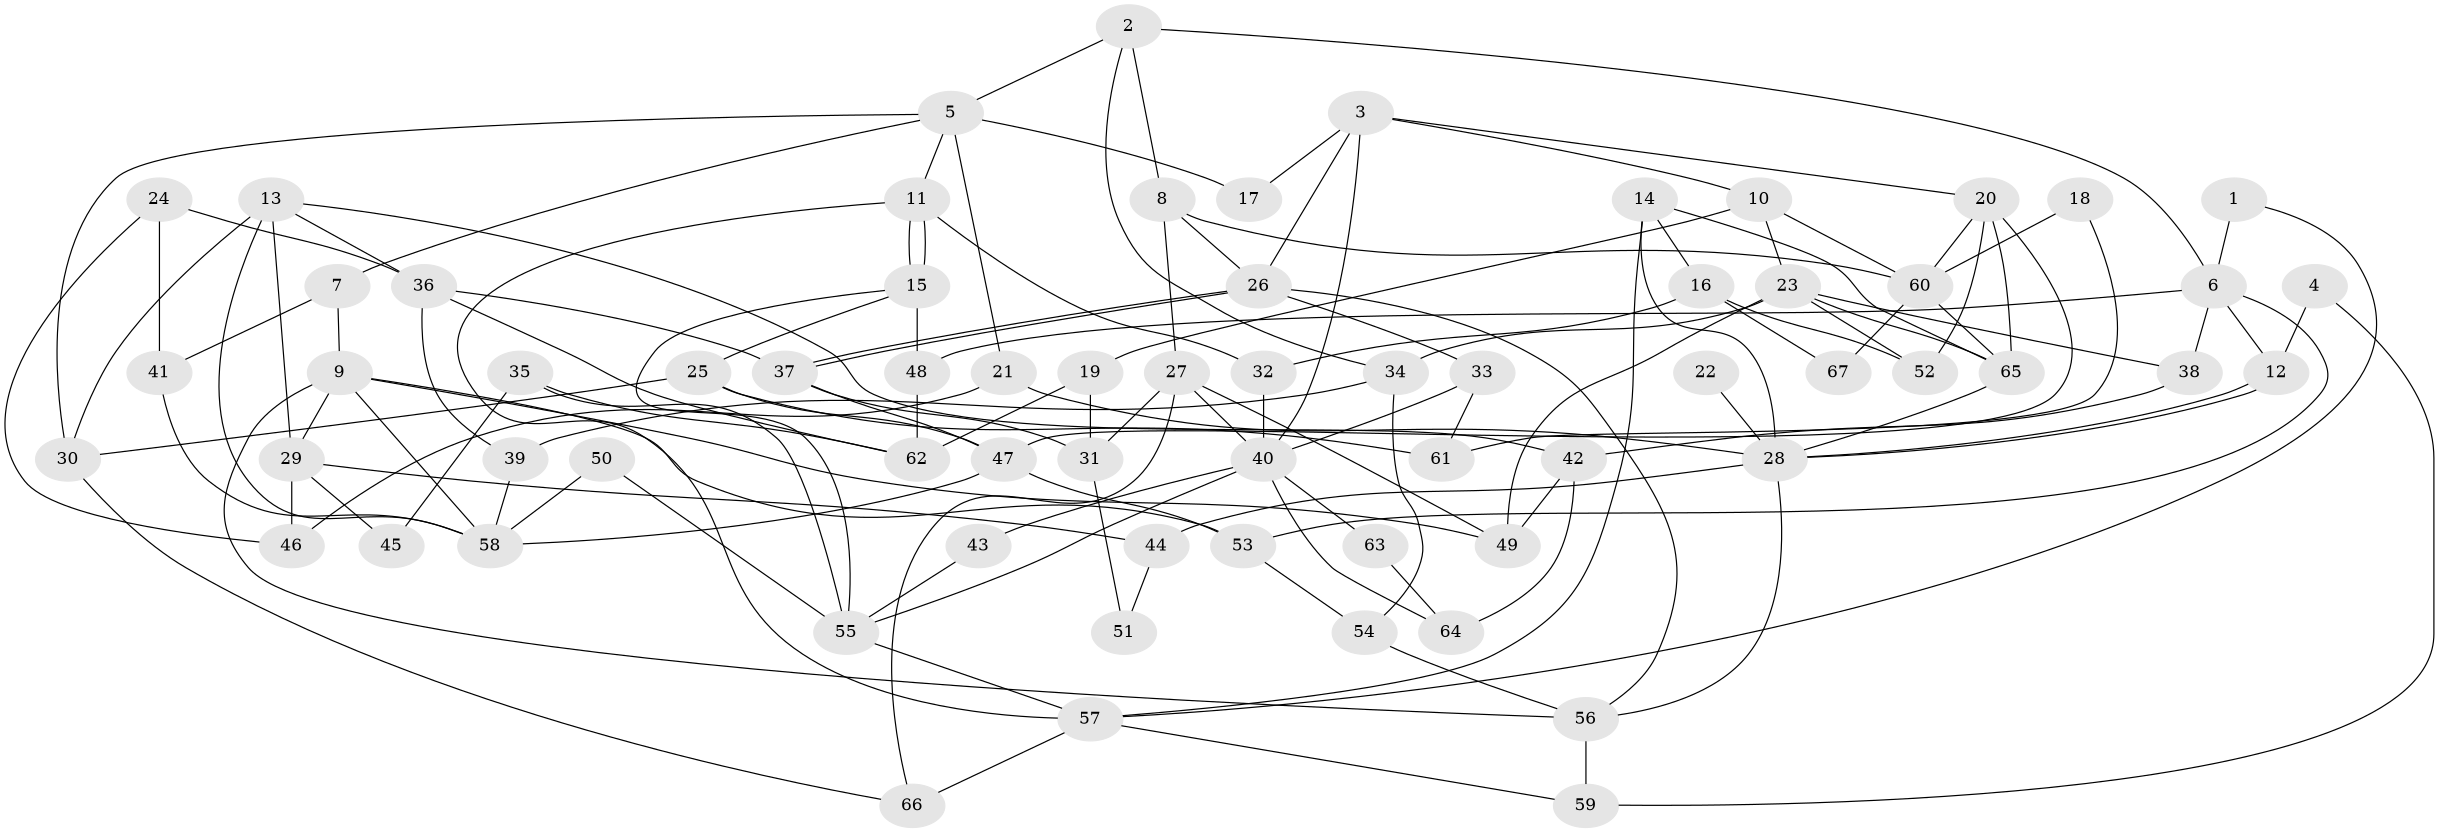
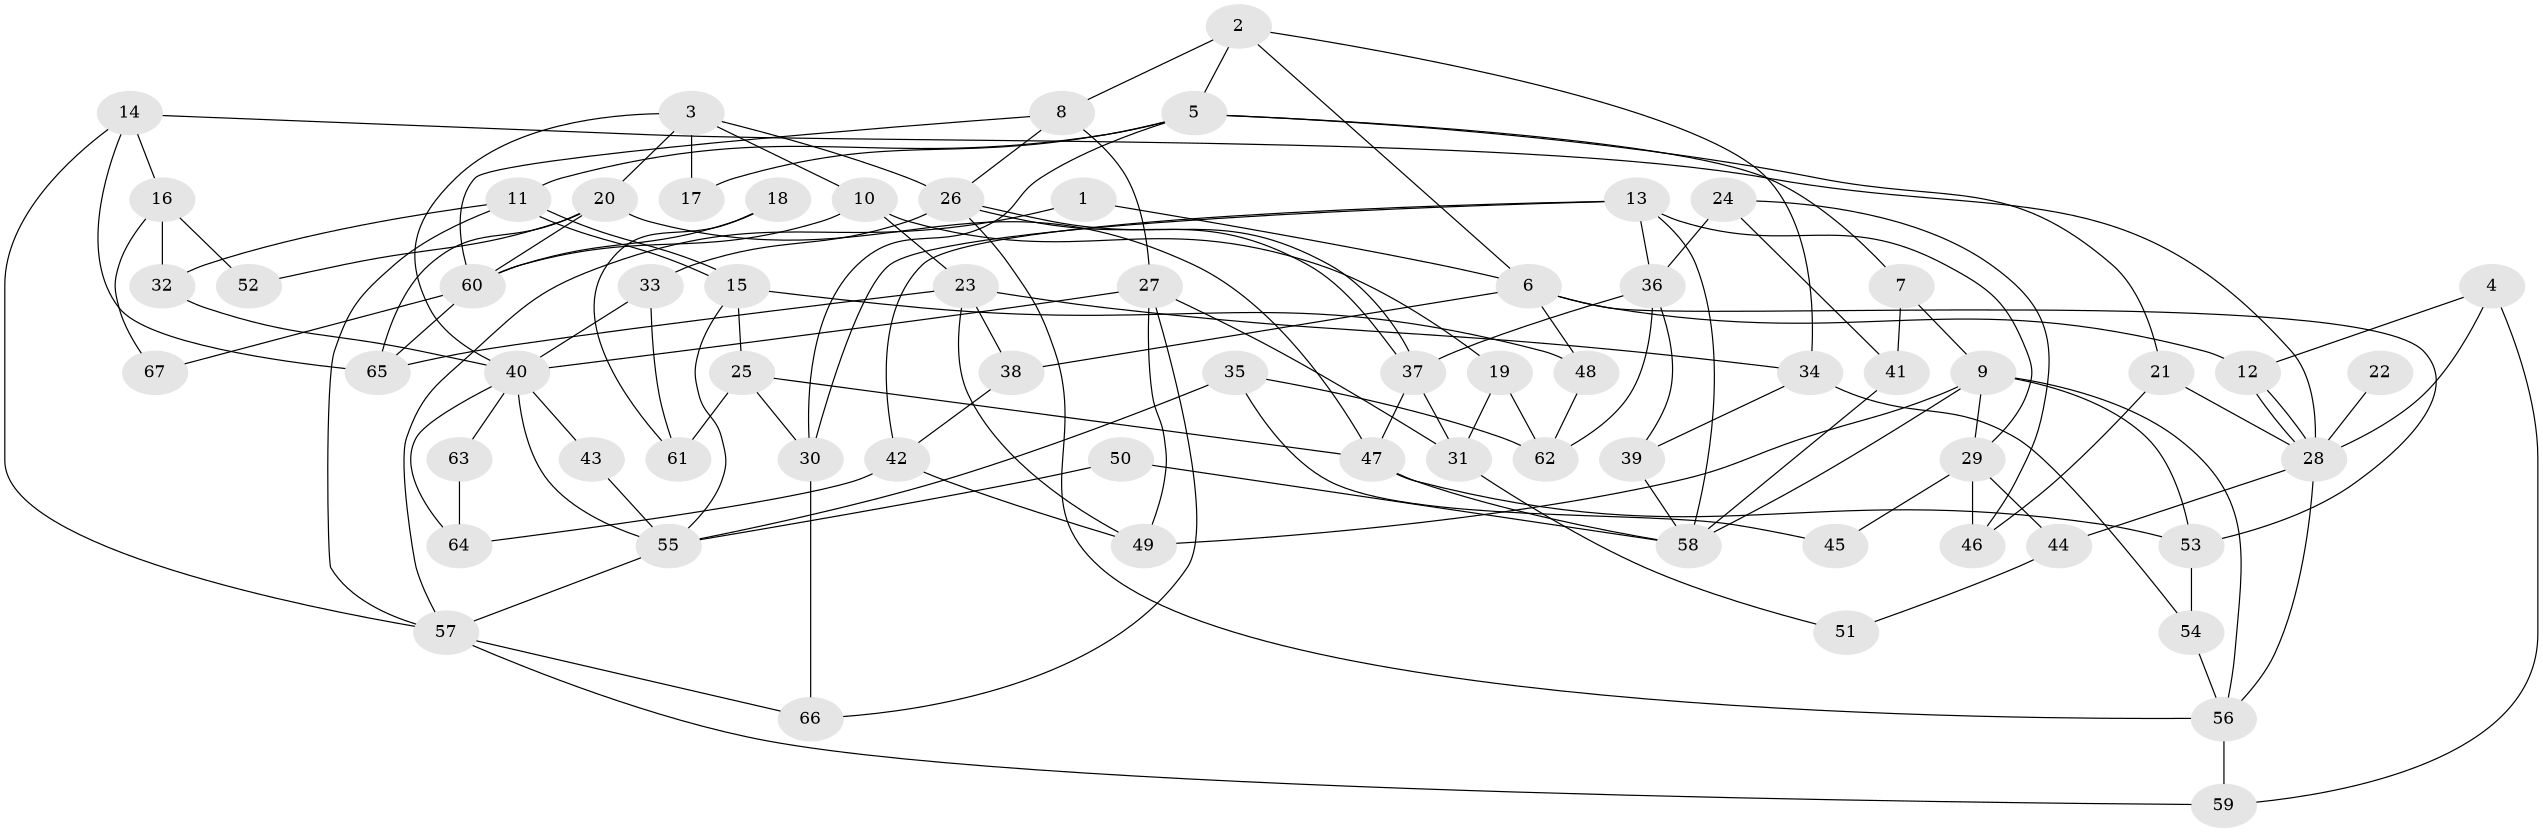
edge "23" -- "52": removed
edge "65" -- "28": now "4" -- "28"
